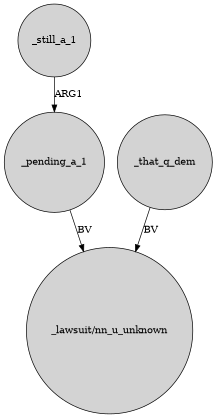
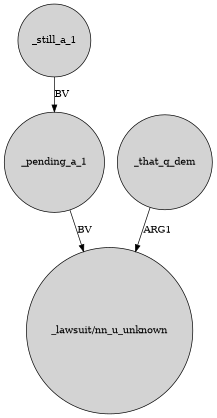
edge "_still_a_1" -> "_pending_a_1": label "ARG1" -> "BV"
edge "_that_q_dem" -> "_lawsuit/nn_u_unknown": label "BV" -> "ARG1"
